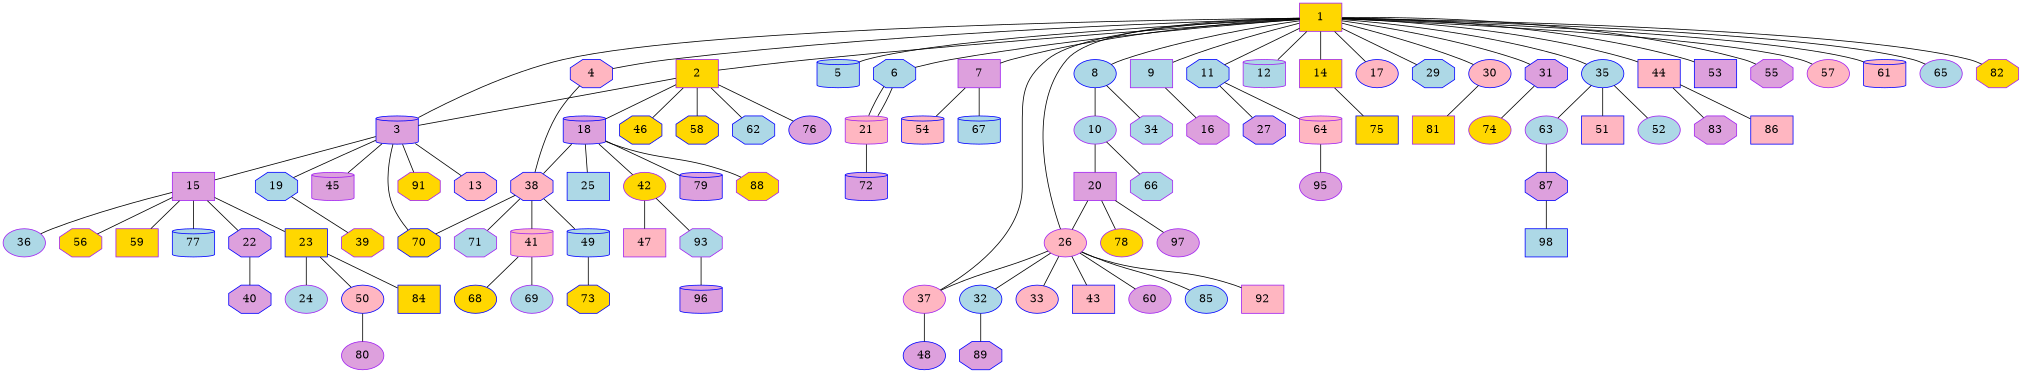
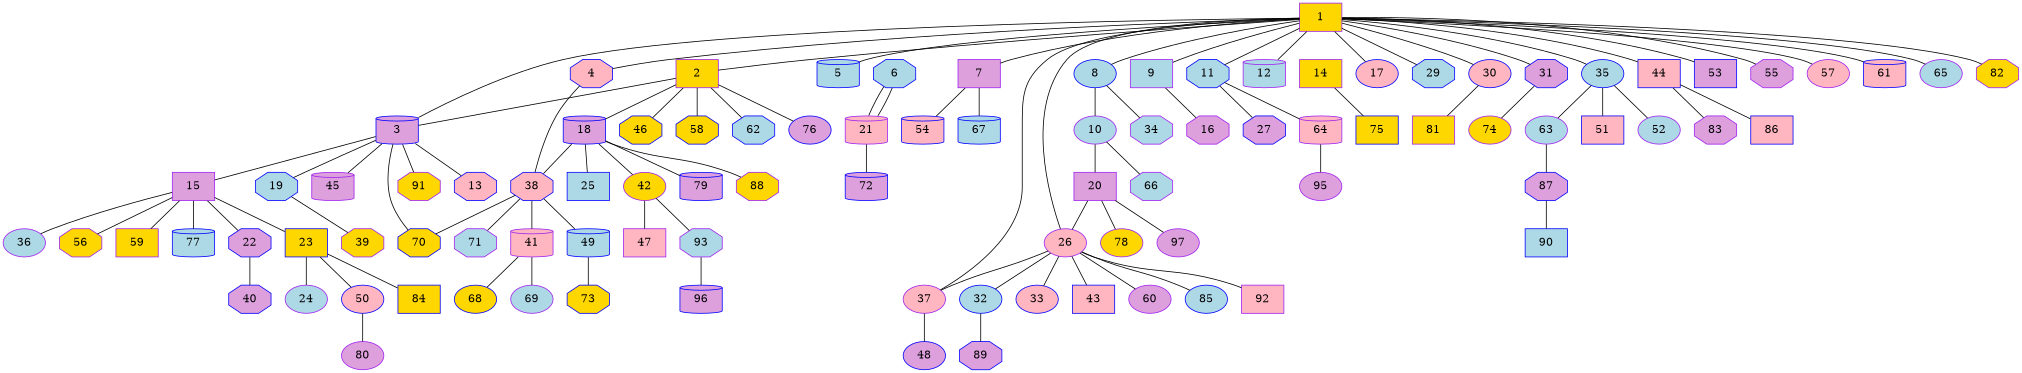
edge "1" -- "6": removed
edge "1" -- "14": removed
node "98": label "98" -> "90"
